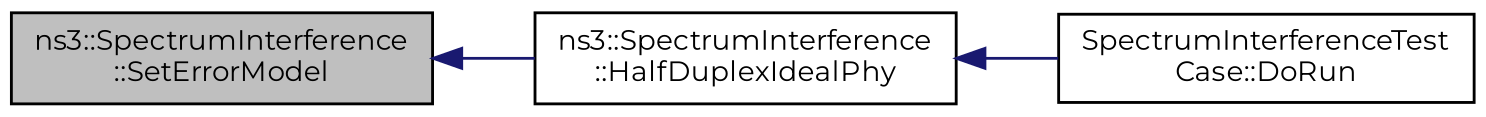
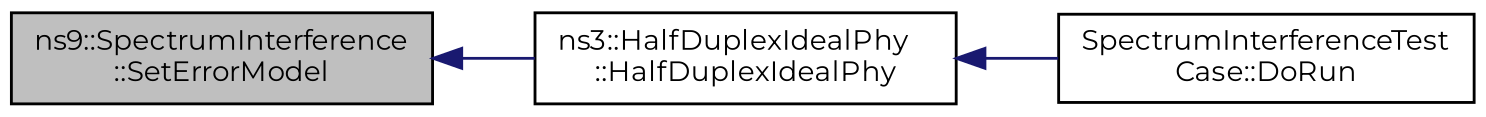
node "ns3::SpectrumInterference ::SetErrorModel": label "ns3::SpectrumInterference ::SetErrorModel" -> "ns9::SpectrumInterference ::SetErrorModel"
node "ns3::SpectrumInterference ::HalfDuplexIdealPhy": label "ns3::SpectrumInterference ::HalfDuplexIdealPhy" -> "ns3::HalfDuplexIdealPhy ::HalfDuplexIdealPhy"
